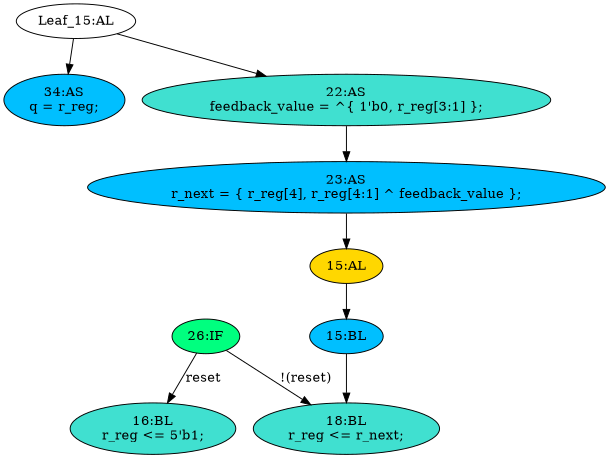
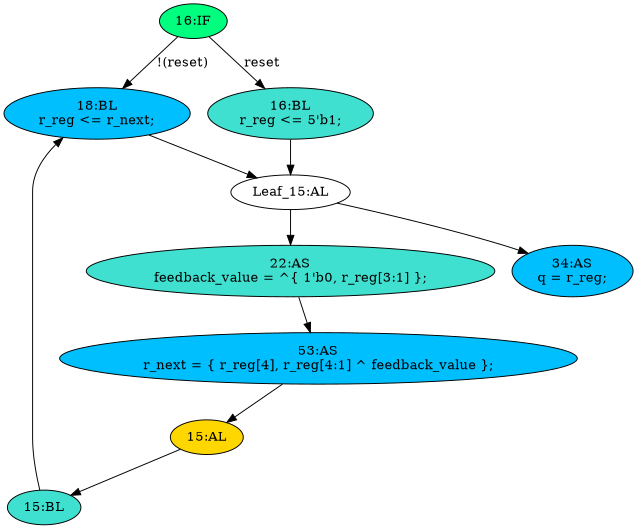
edge "16:BL r_reg <= 5'b1;" -> "Leaf_15:AL": added
edge "18:BL r_reg <= r_next;" -> "Leaf_15:AL": added
node "23:AS r_next = { r_reg[4], r_reg[4:1] ^ feedback_value };": label "23:AS r_next = { r_reg[4], r_reg[4:1] ^ feedback_value };" -> "53:AS r_next = { r_reg[4], r_reg[4:1] ^ feedback_value };"
node "26:IF": label "26:IF" -> "16:IF"
node "15:BL": fillcolor deepskyblue -> turquoise
node "18:BL r_reg <= r_next;": fillcolor turquoise -> deepskyblue
